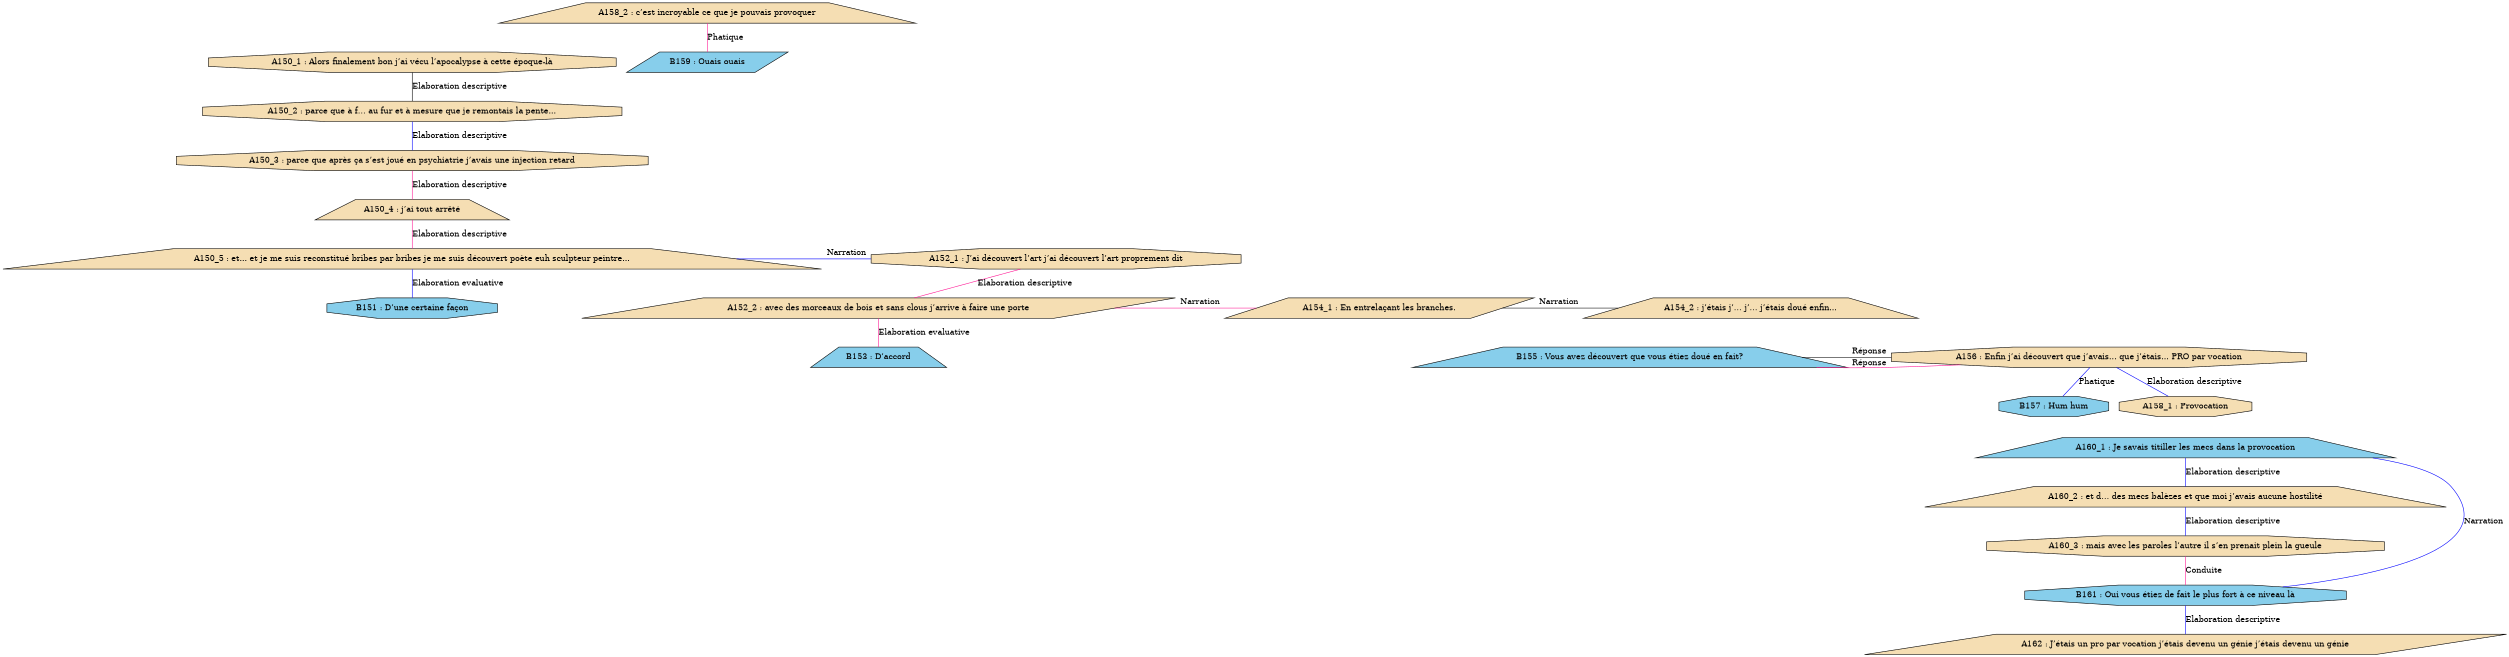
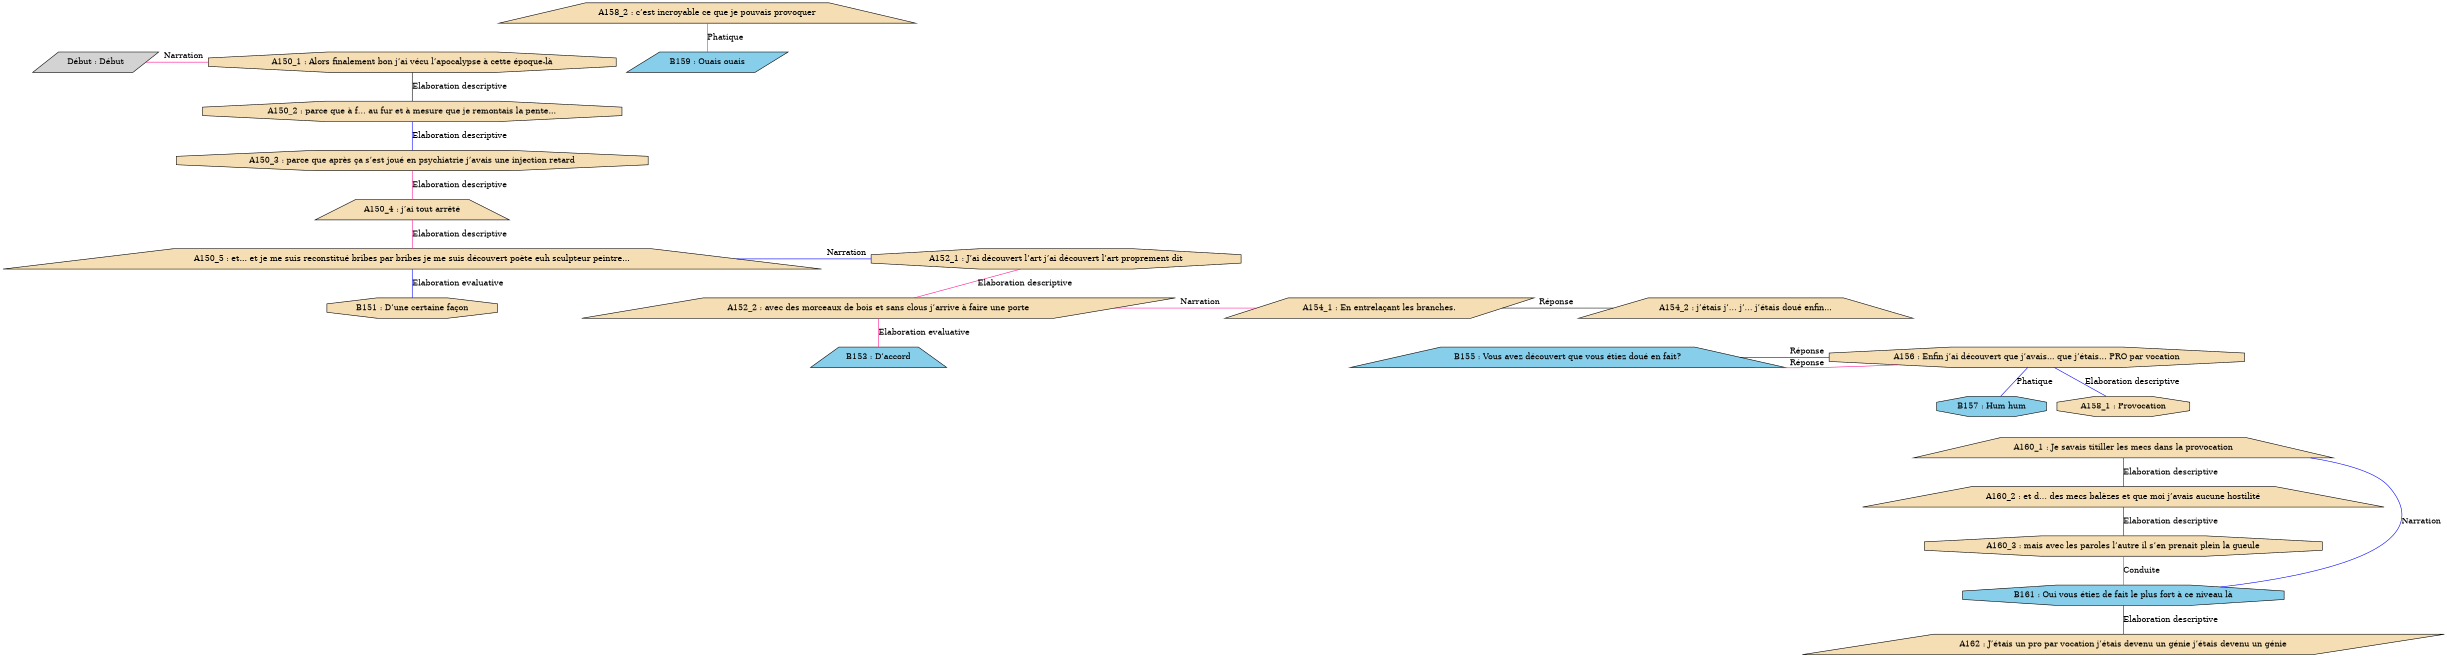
node "Début : Début": added
edge "A154_1 : En entrelaçant les branches." -- "A154_2 : j’étais j’… j’… j’étais doué enfin...": label "Narration" -> "Réponse"
node "B151 : D’une certaine façon": fillcolor skyblue -> wheat
node "A160_1 : Je savais titiller les mecs dans la provocation": fillcolor skyblue -> wheat
